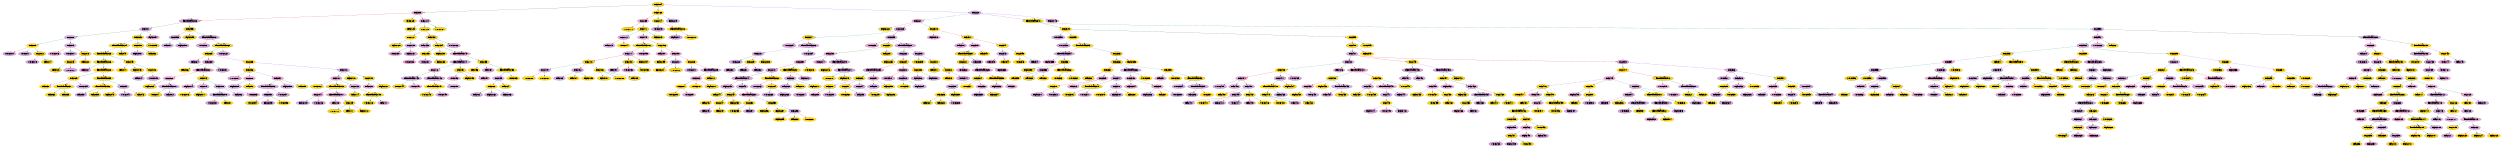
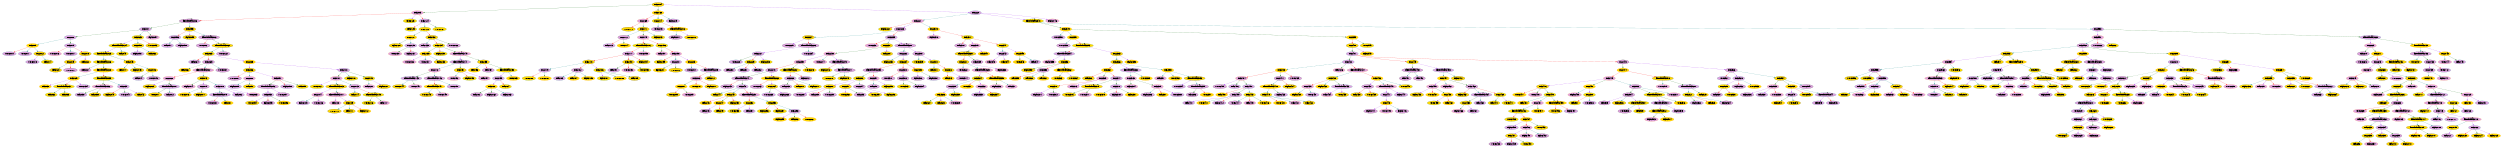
node "Do22973": label "Do22973" -> "Do22473"
edge "Left2313" -> "Do22312": reversed
node "Move2679": removed
node "IfFoodAhead2036": fillcolor gold -> plum
node "Right2582": label "Right2582" -> "Left2582"
node "Move2658": fillcolor gold -> plum
node "IfFoodAhead2507": fillcolor plum -> gold
